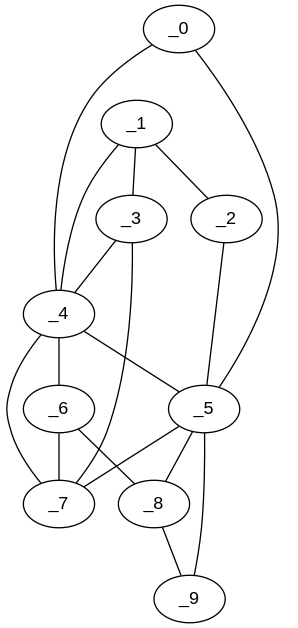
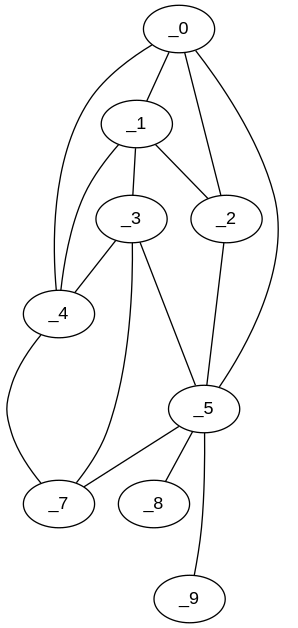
edge "_0" -- "_1": added
edge "_0" -- "_2": added
edge "_4" -- "_5": now "_3" -- "_5"
node "_6": removed
edge "_8" -- "_9": removed
